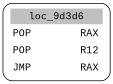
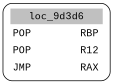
node "loc_9d3d6": text "POP        RAX" -> "POP        RBP"
